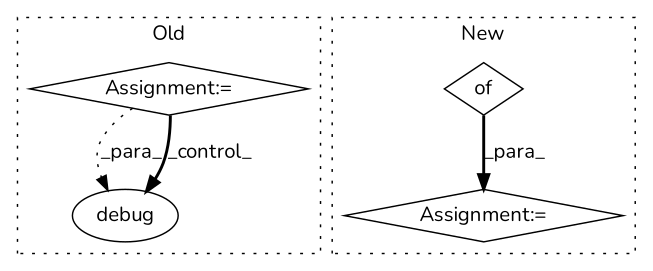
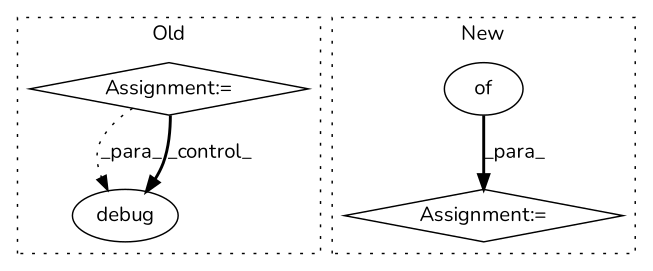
node "of": shape diamond -> ellipse
